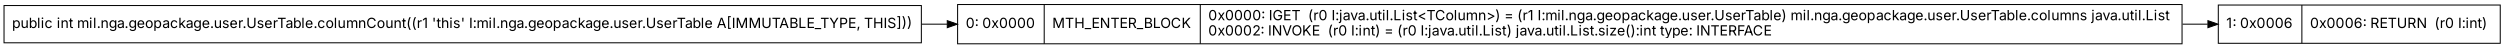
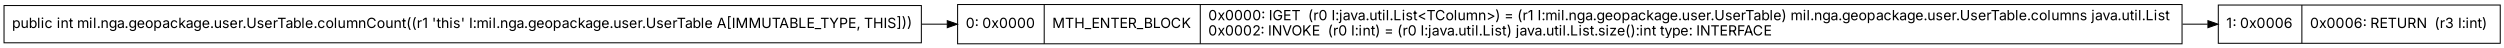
node "1: 0x0006": text "0x0006: RETURN  (r0 I:int)" -> "0x0006: RETURN  (r3 I:int)"
